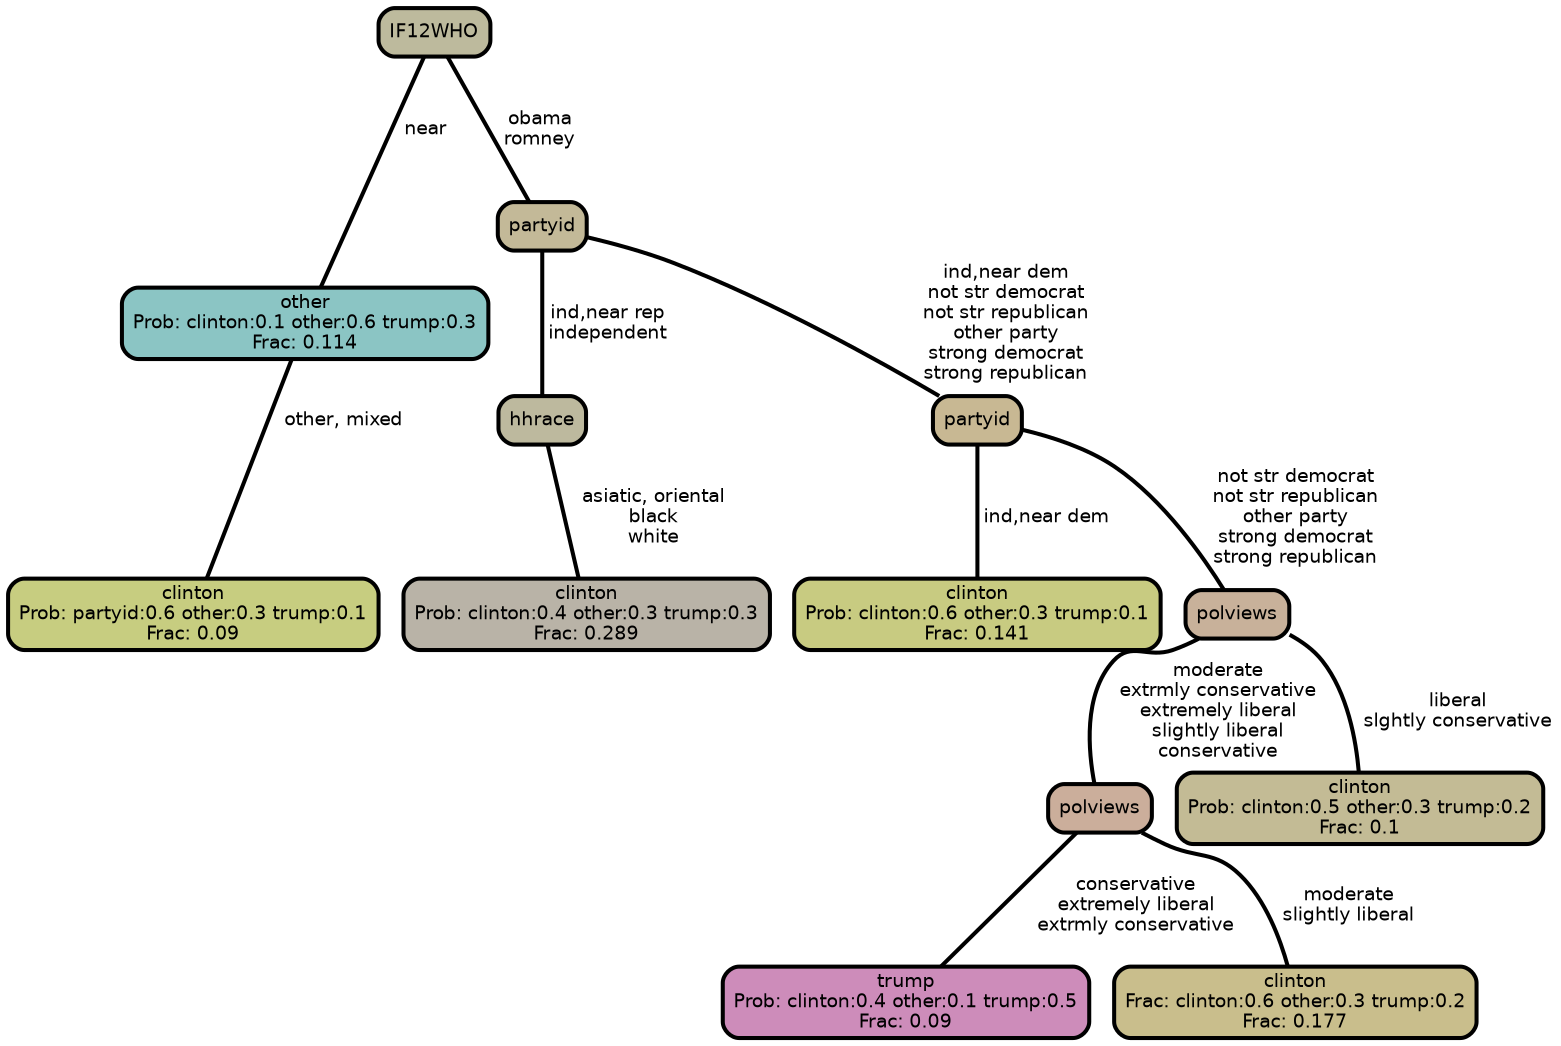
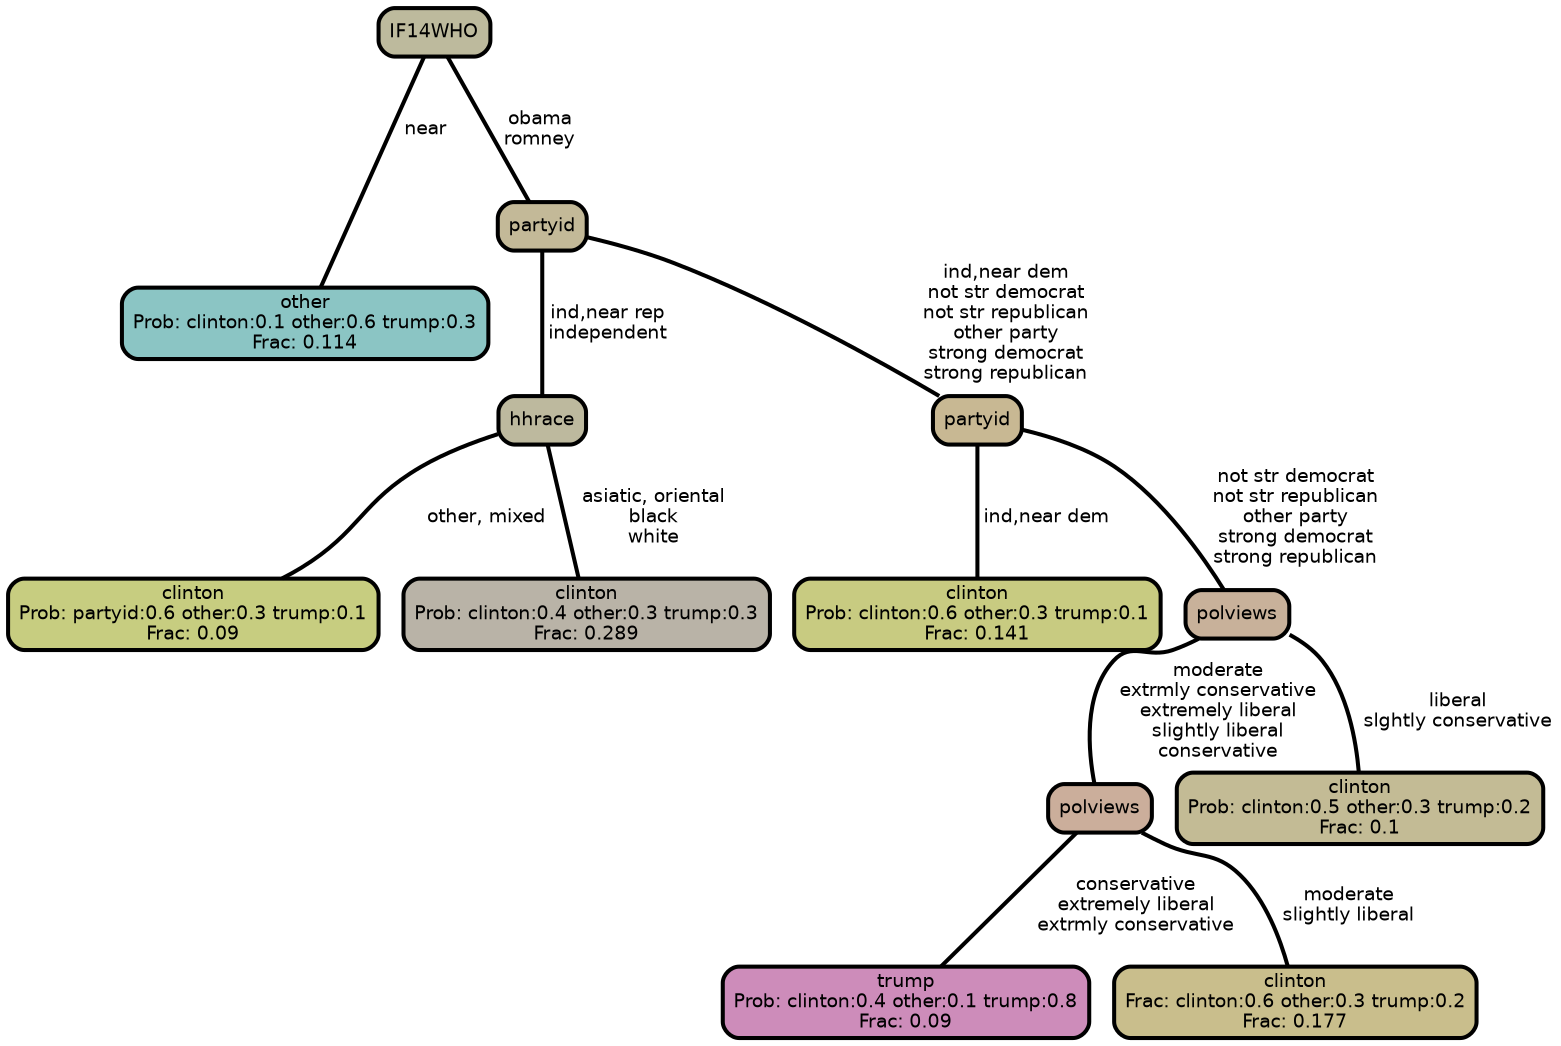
node "IF12WHO": label "IF12WHO" -> "IF14WHO"
edge "other Prob: clinton:0.1 other:0.6 trump:0.3 Frac: 0.114" -- "clinton Prob: partyid:0.6 other:0.3 trump:0.1 Frac: 0.09": now "hhrace" -- "clinton Prob: partyid:0.6 other:0.3 trump:0.1 Frac: 0.09"
node "trump Prob: clinton:0.4 other:0.1 trump:0.5 Frac: 0.09": label "trump Prob: clinton:0.4 other:0.1 trump:0.5 Frac: 0.09" -> "trump Prob: clinton:0.4 other:0.1 trump:0.8 Frac: 0.09"
